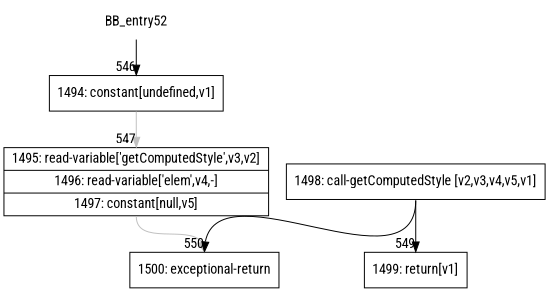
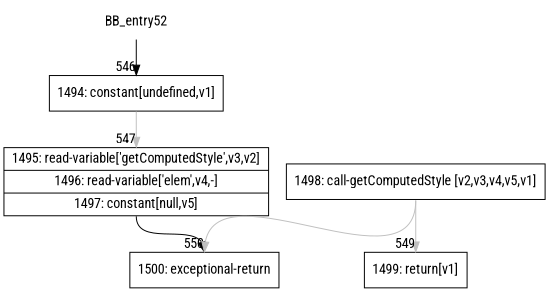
edge "1498: call-getComputedStyle [v2,v3,v4,v5,v1]" -> "1499: return[v1]": color black -> gray
edge "1498: call-getComputedStyle [v2,v3,v4,v5,v1]" -> "1500: exceptional-return": color black -> gray
edge "1495: read-variable['getComputedStyle',v3,v2]" -> "1500: exceptional-return": color gray -> black
